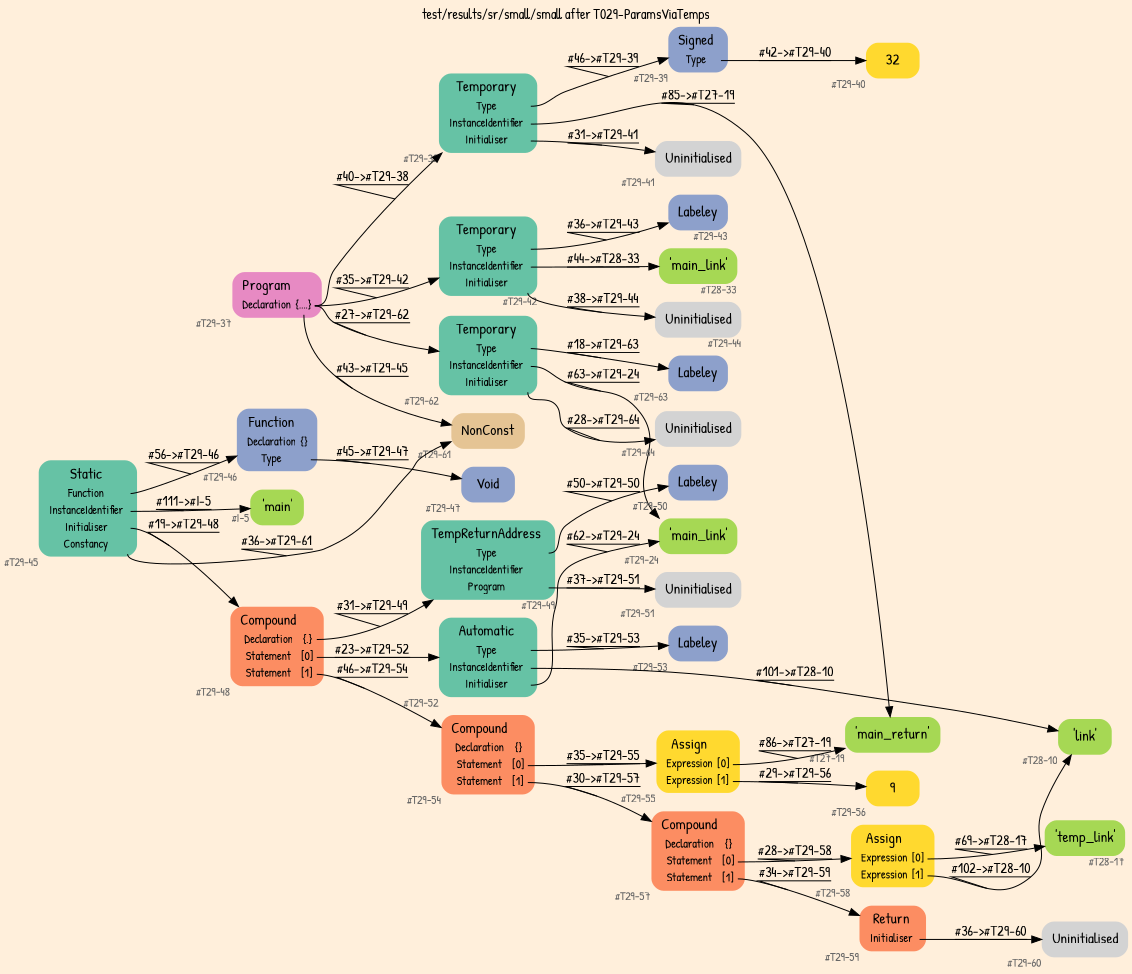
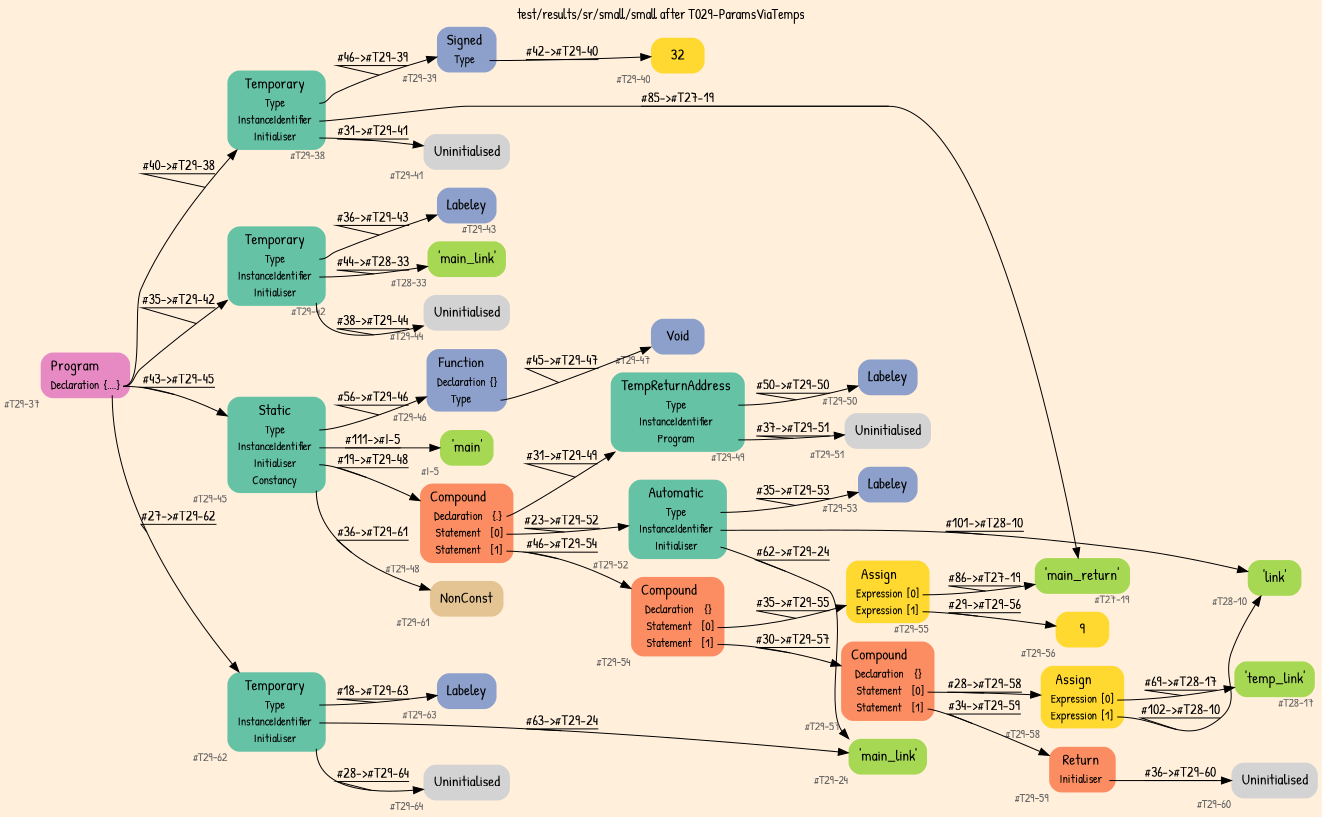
edge "Program" -> "NonConst": now "Program" -> "Static"
node "Static": text "Function" -> "Type"
